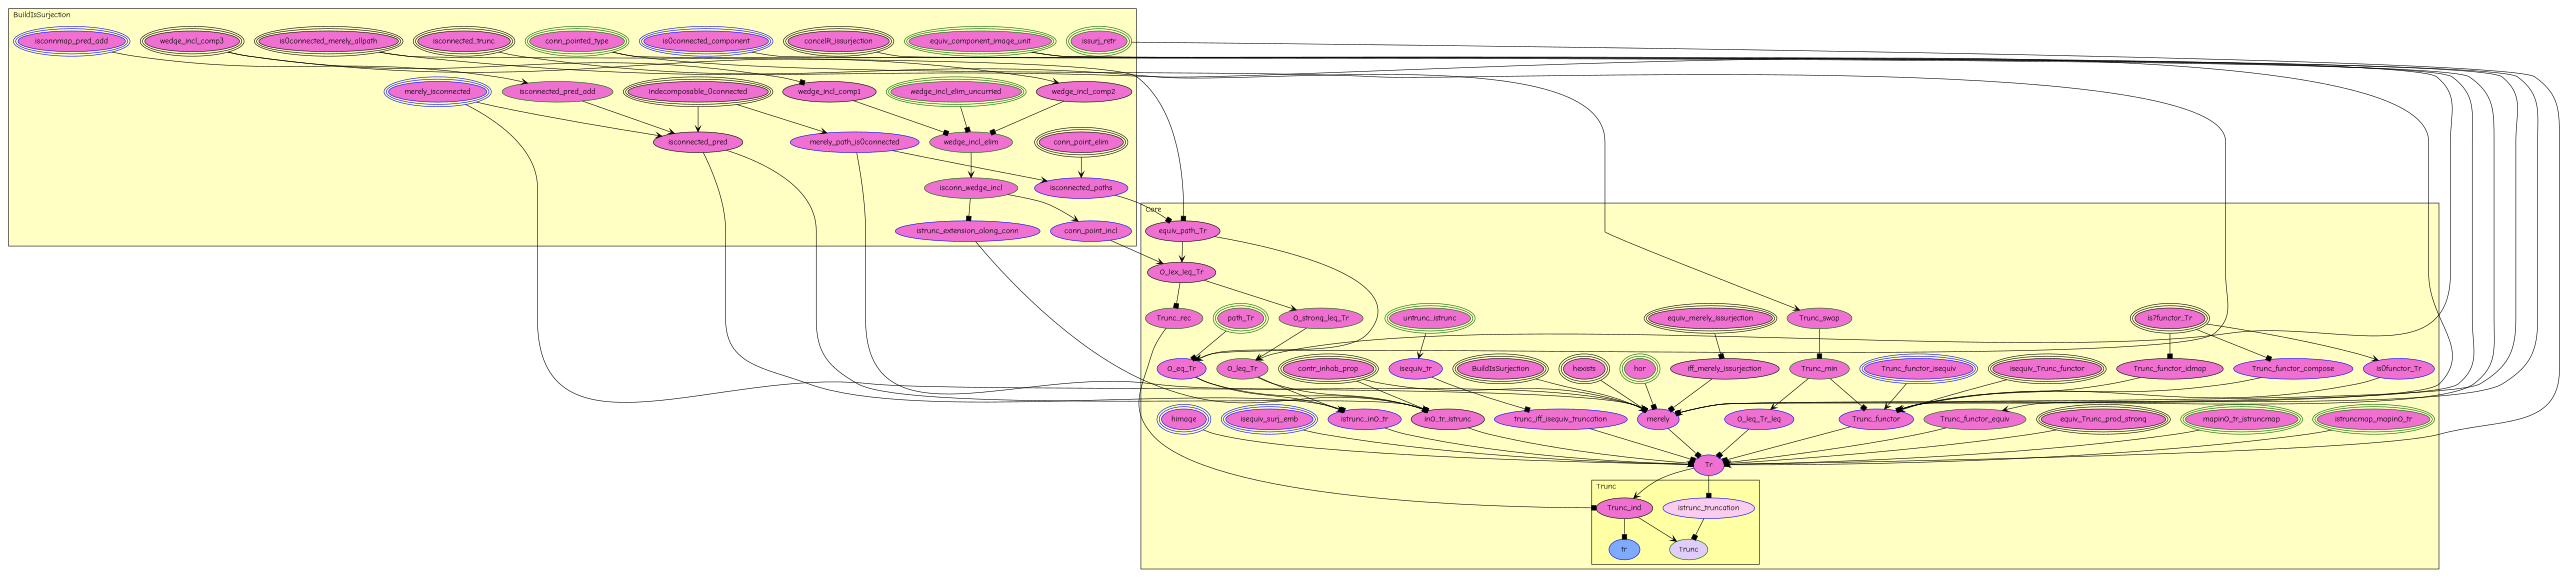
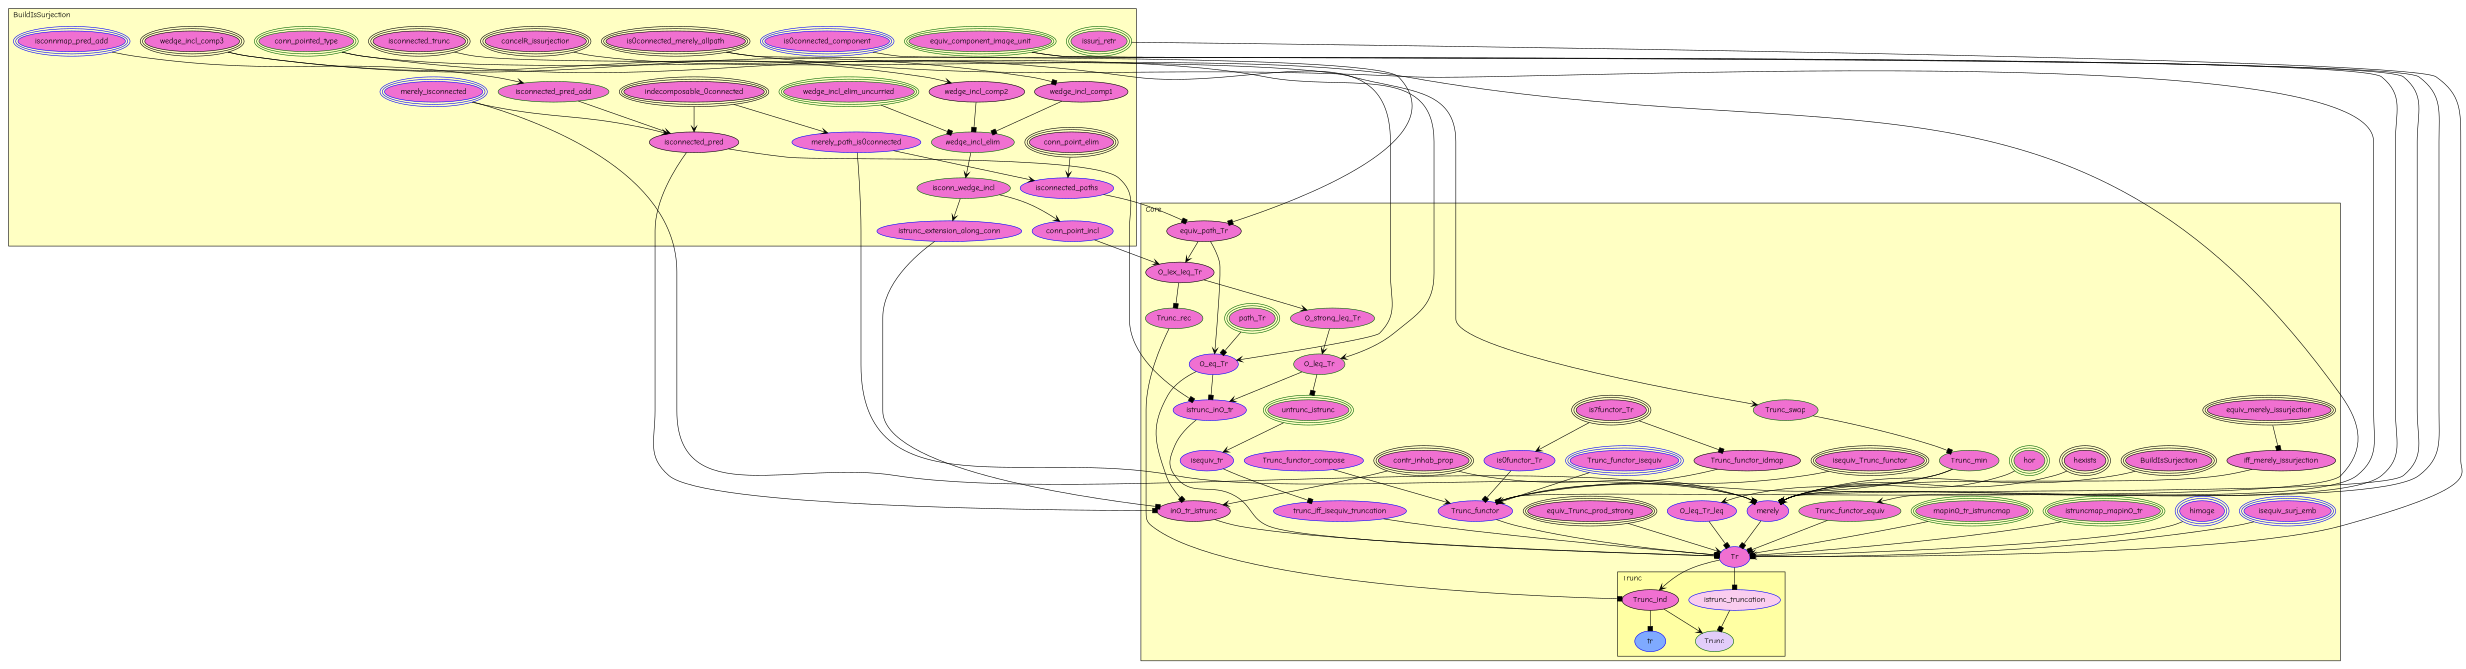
edge "isconn_wedge_incl" -> "istrunc_extension_along_conn": arrowhead box -> vee
edge "is7functor_Tr" -> "Trunc_functor_compose": removed
edge "O_leq_Tr" -> "inO_tr_istrunc": now "O_leq_Tr" -> "untrunc_istrunc"
